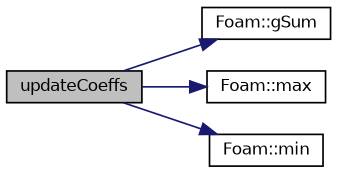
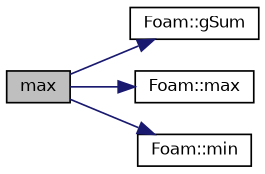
node "updateCoeffs": label "updateCoeffs" -> "max"
